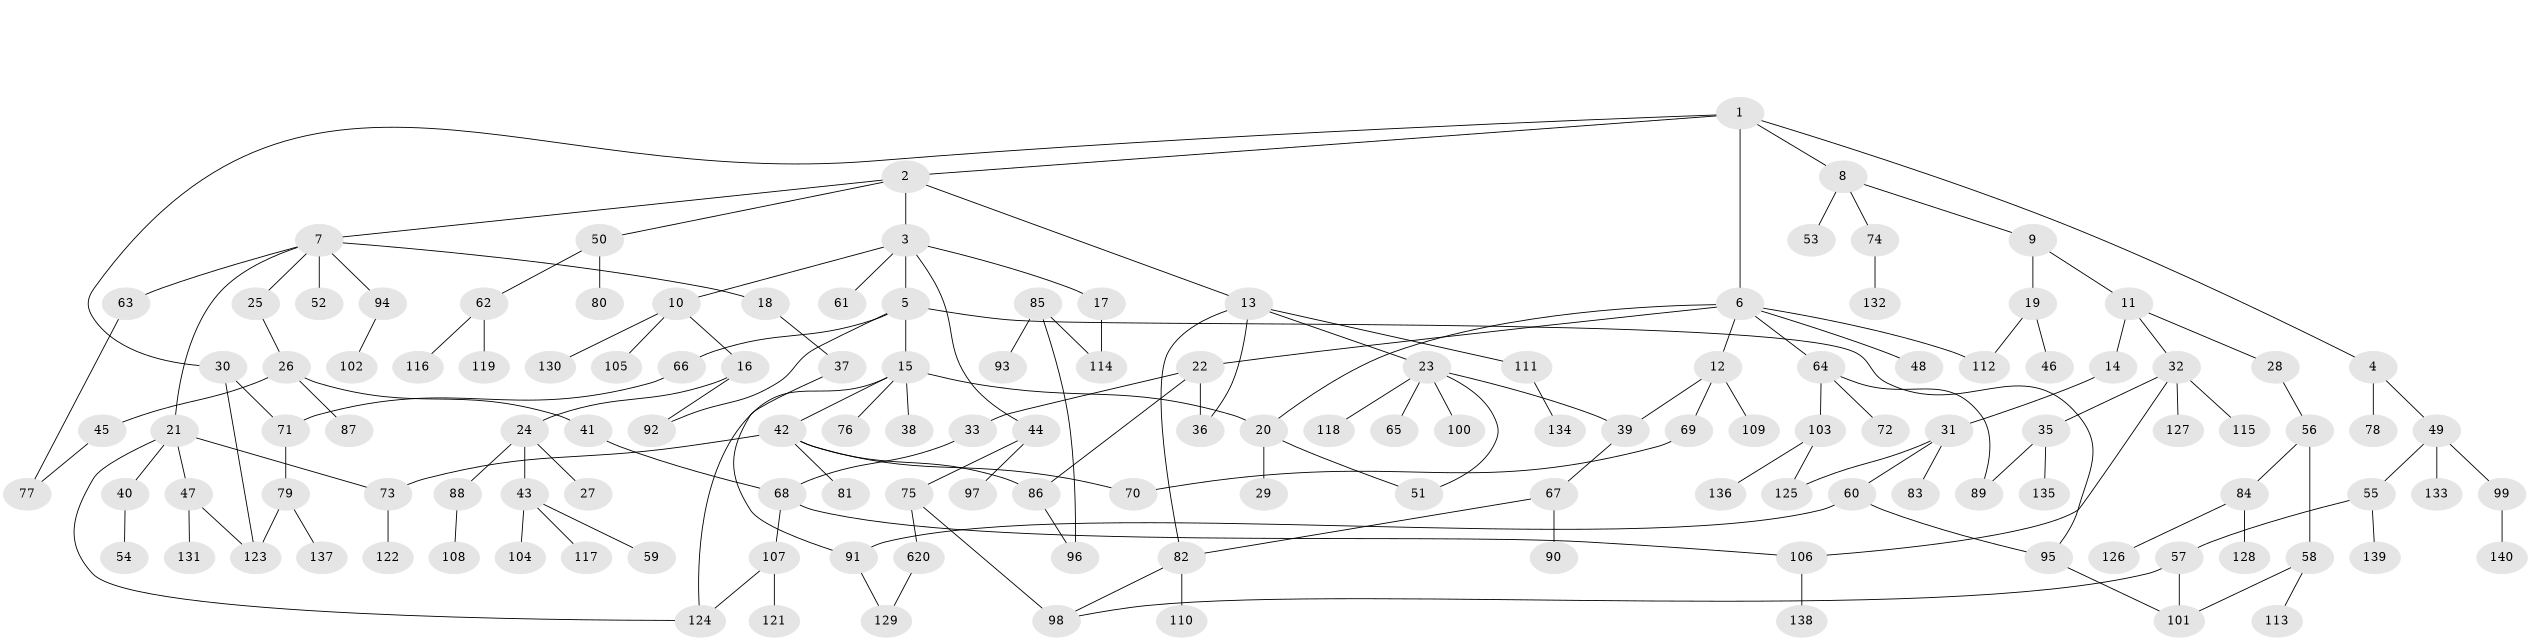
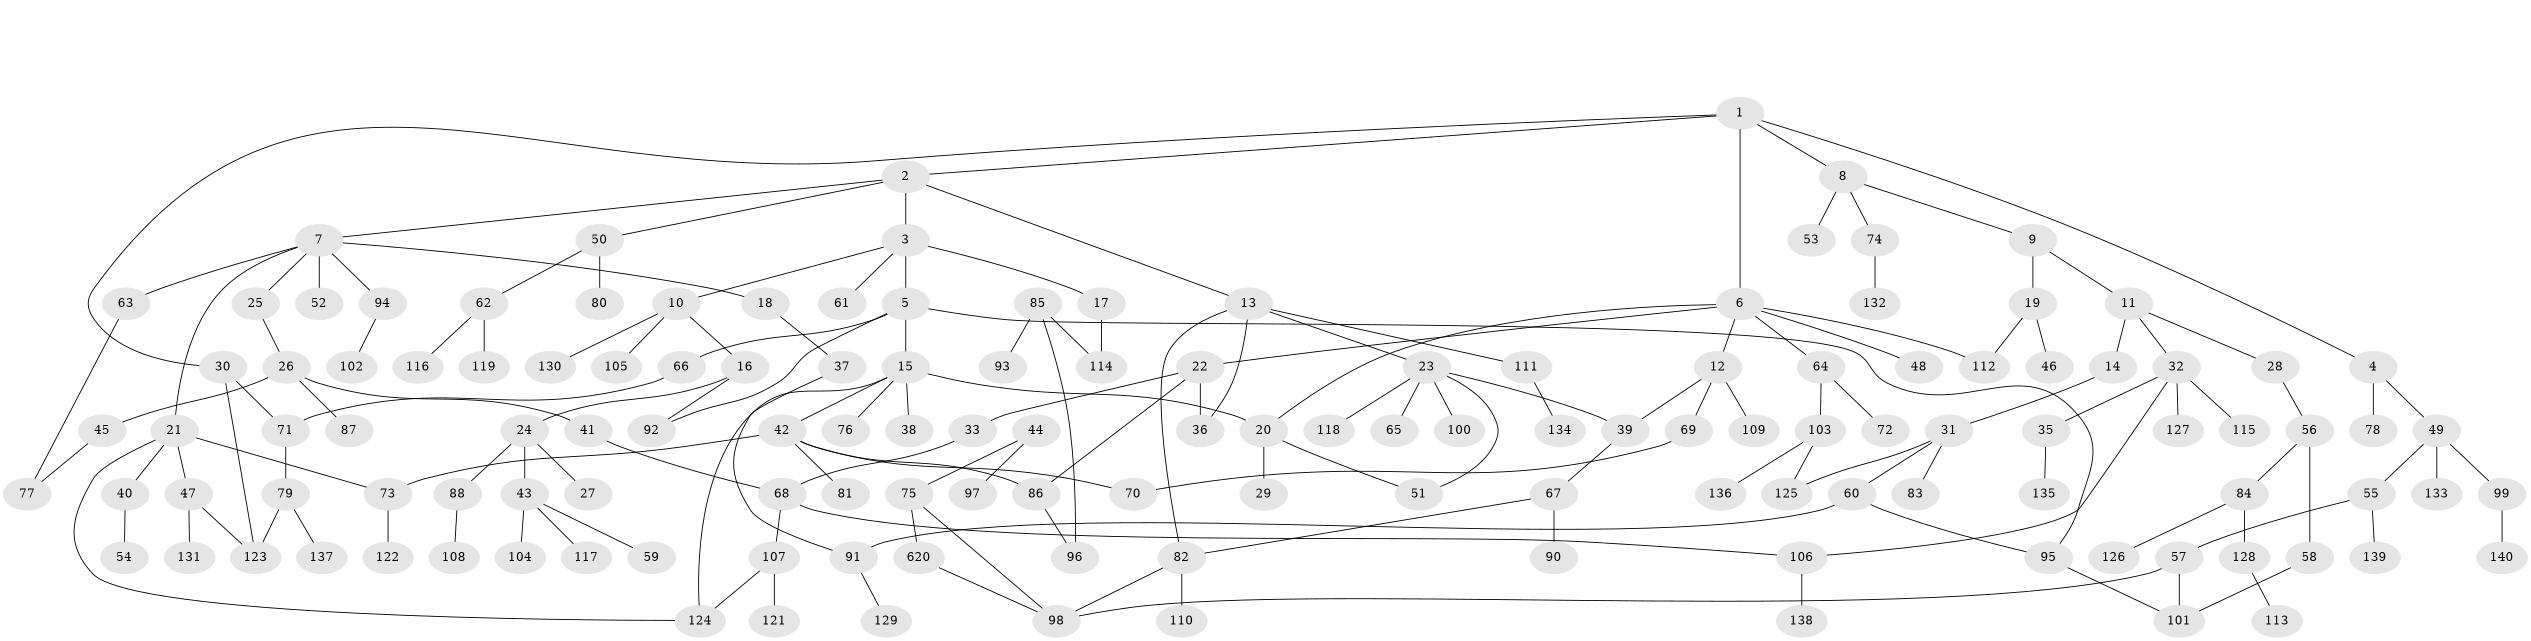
edge "3" -- "44": removed
node "89": removed
edge "620" -- "129": now "620" -- "98"
edge "58" -- "113": now "128" -- "113"
